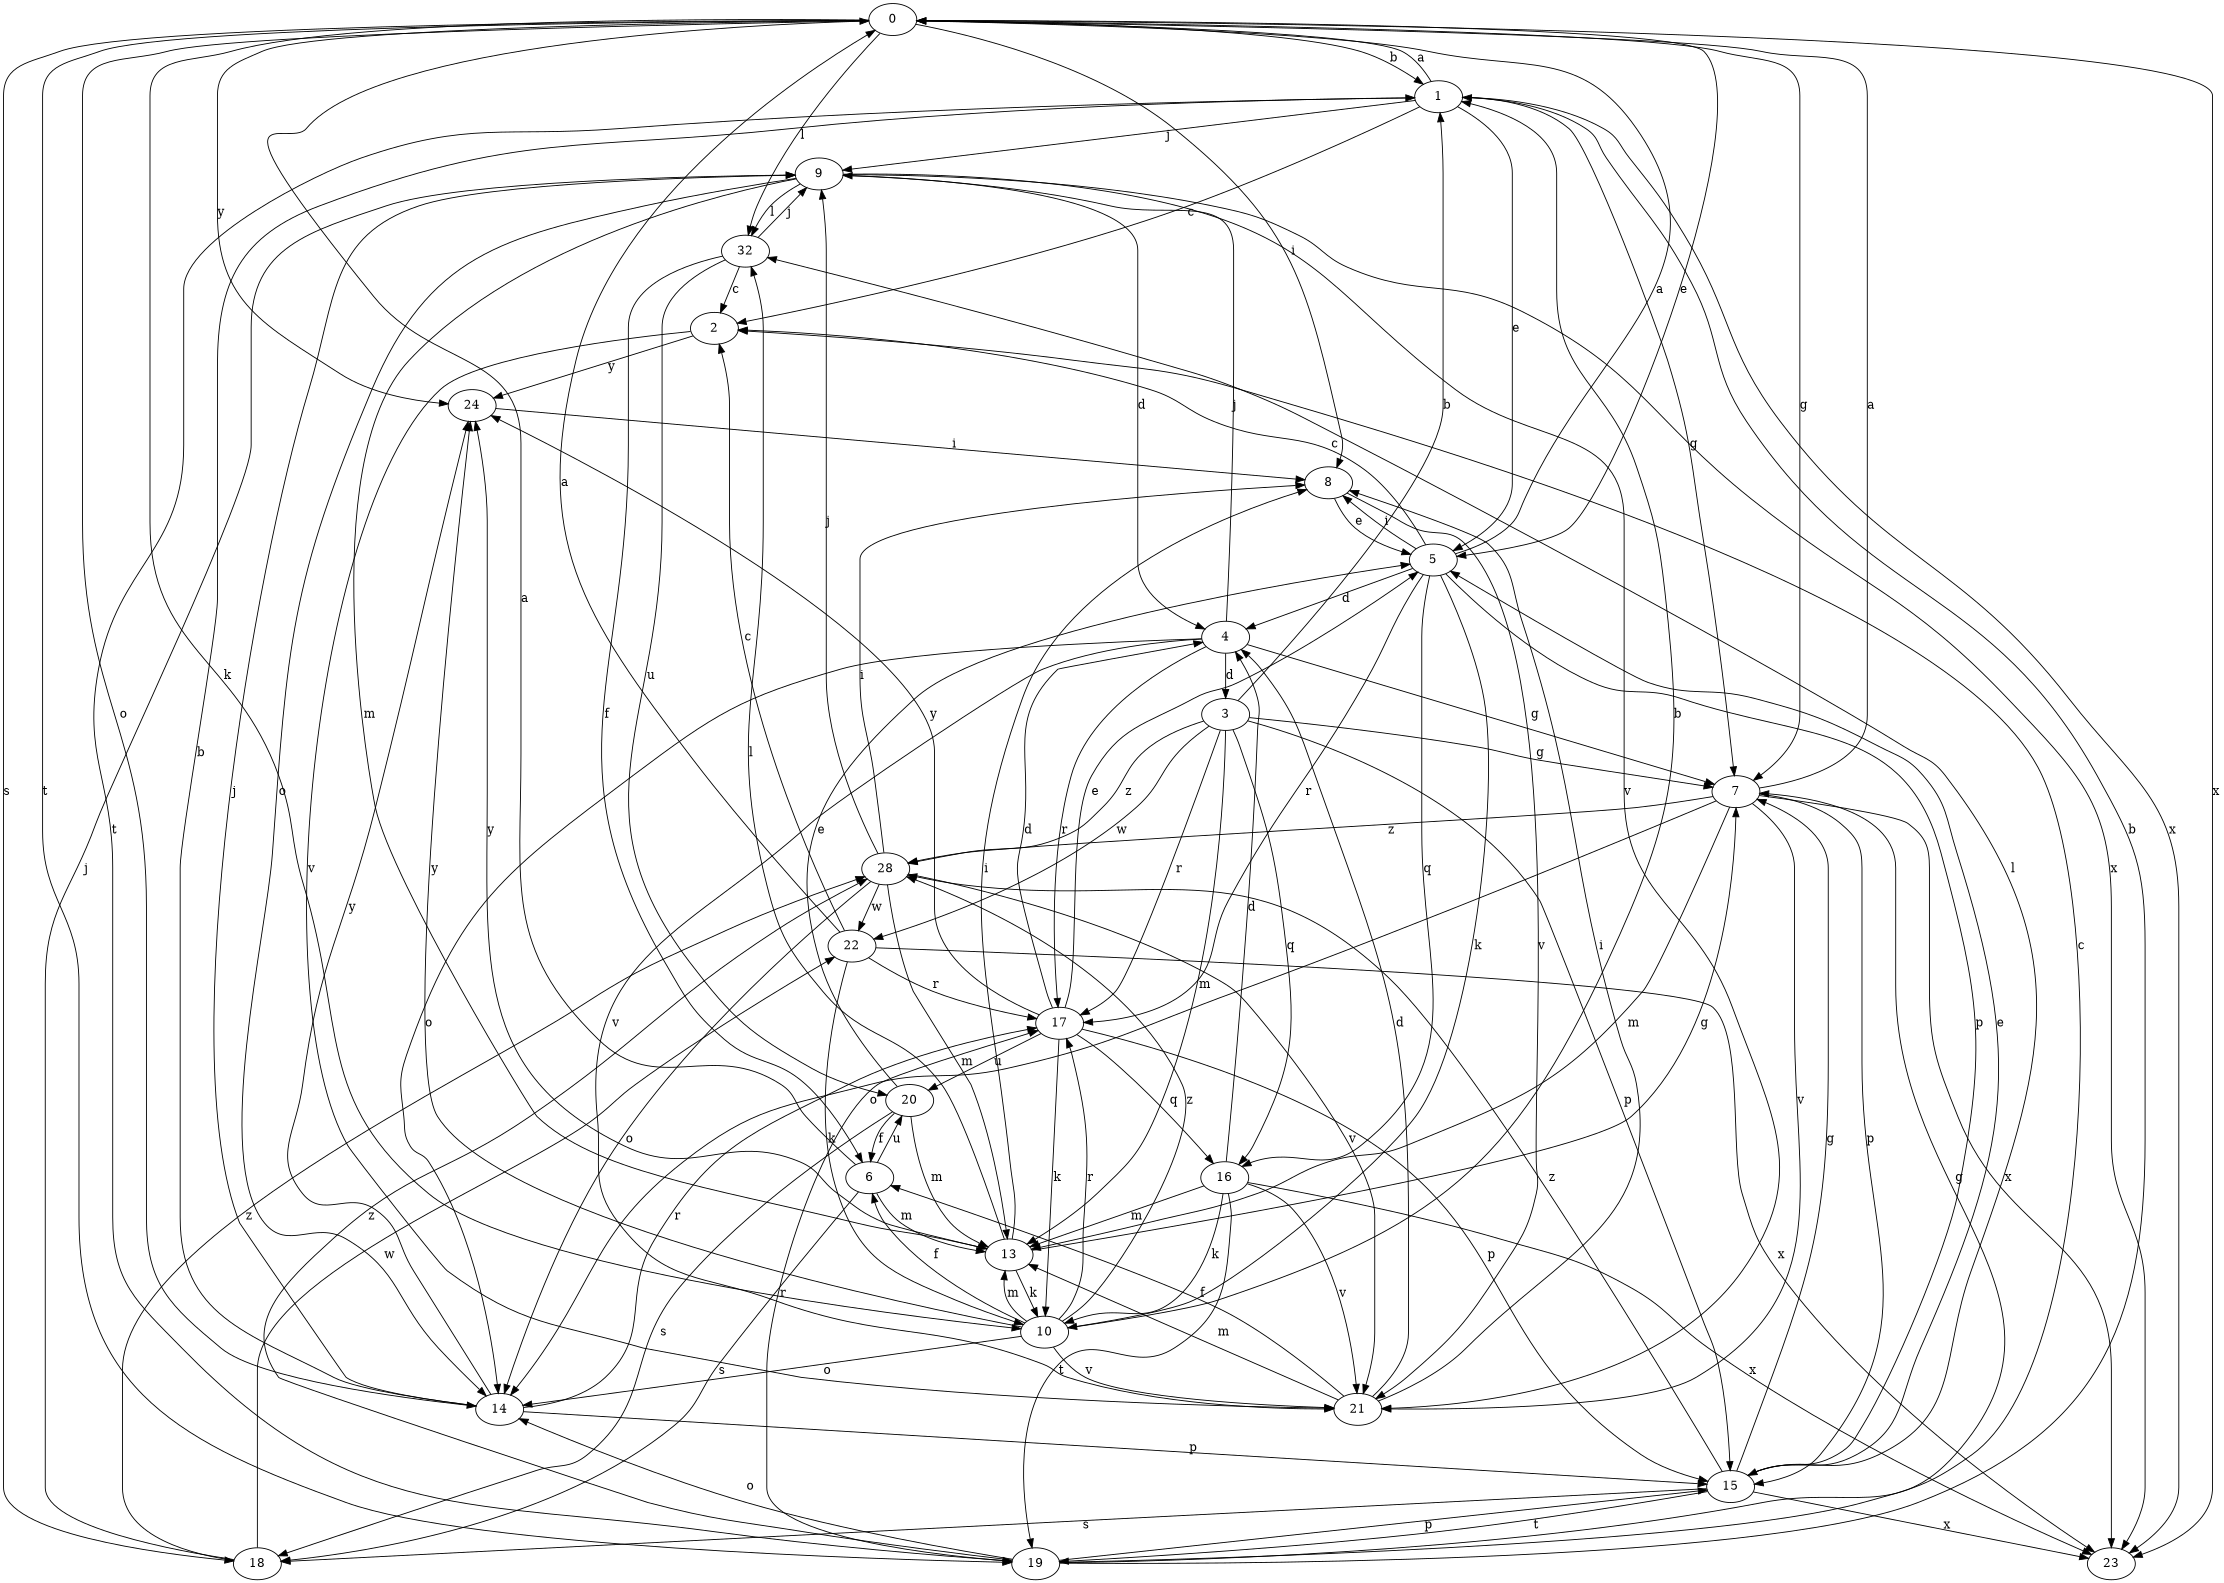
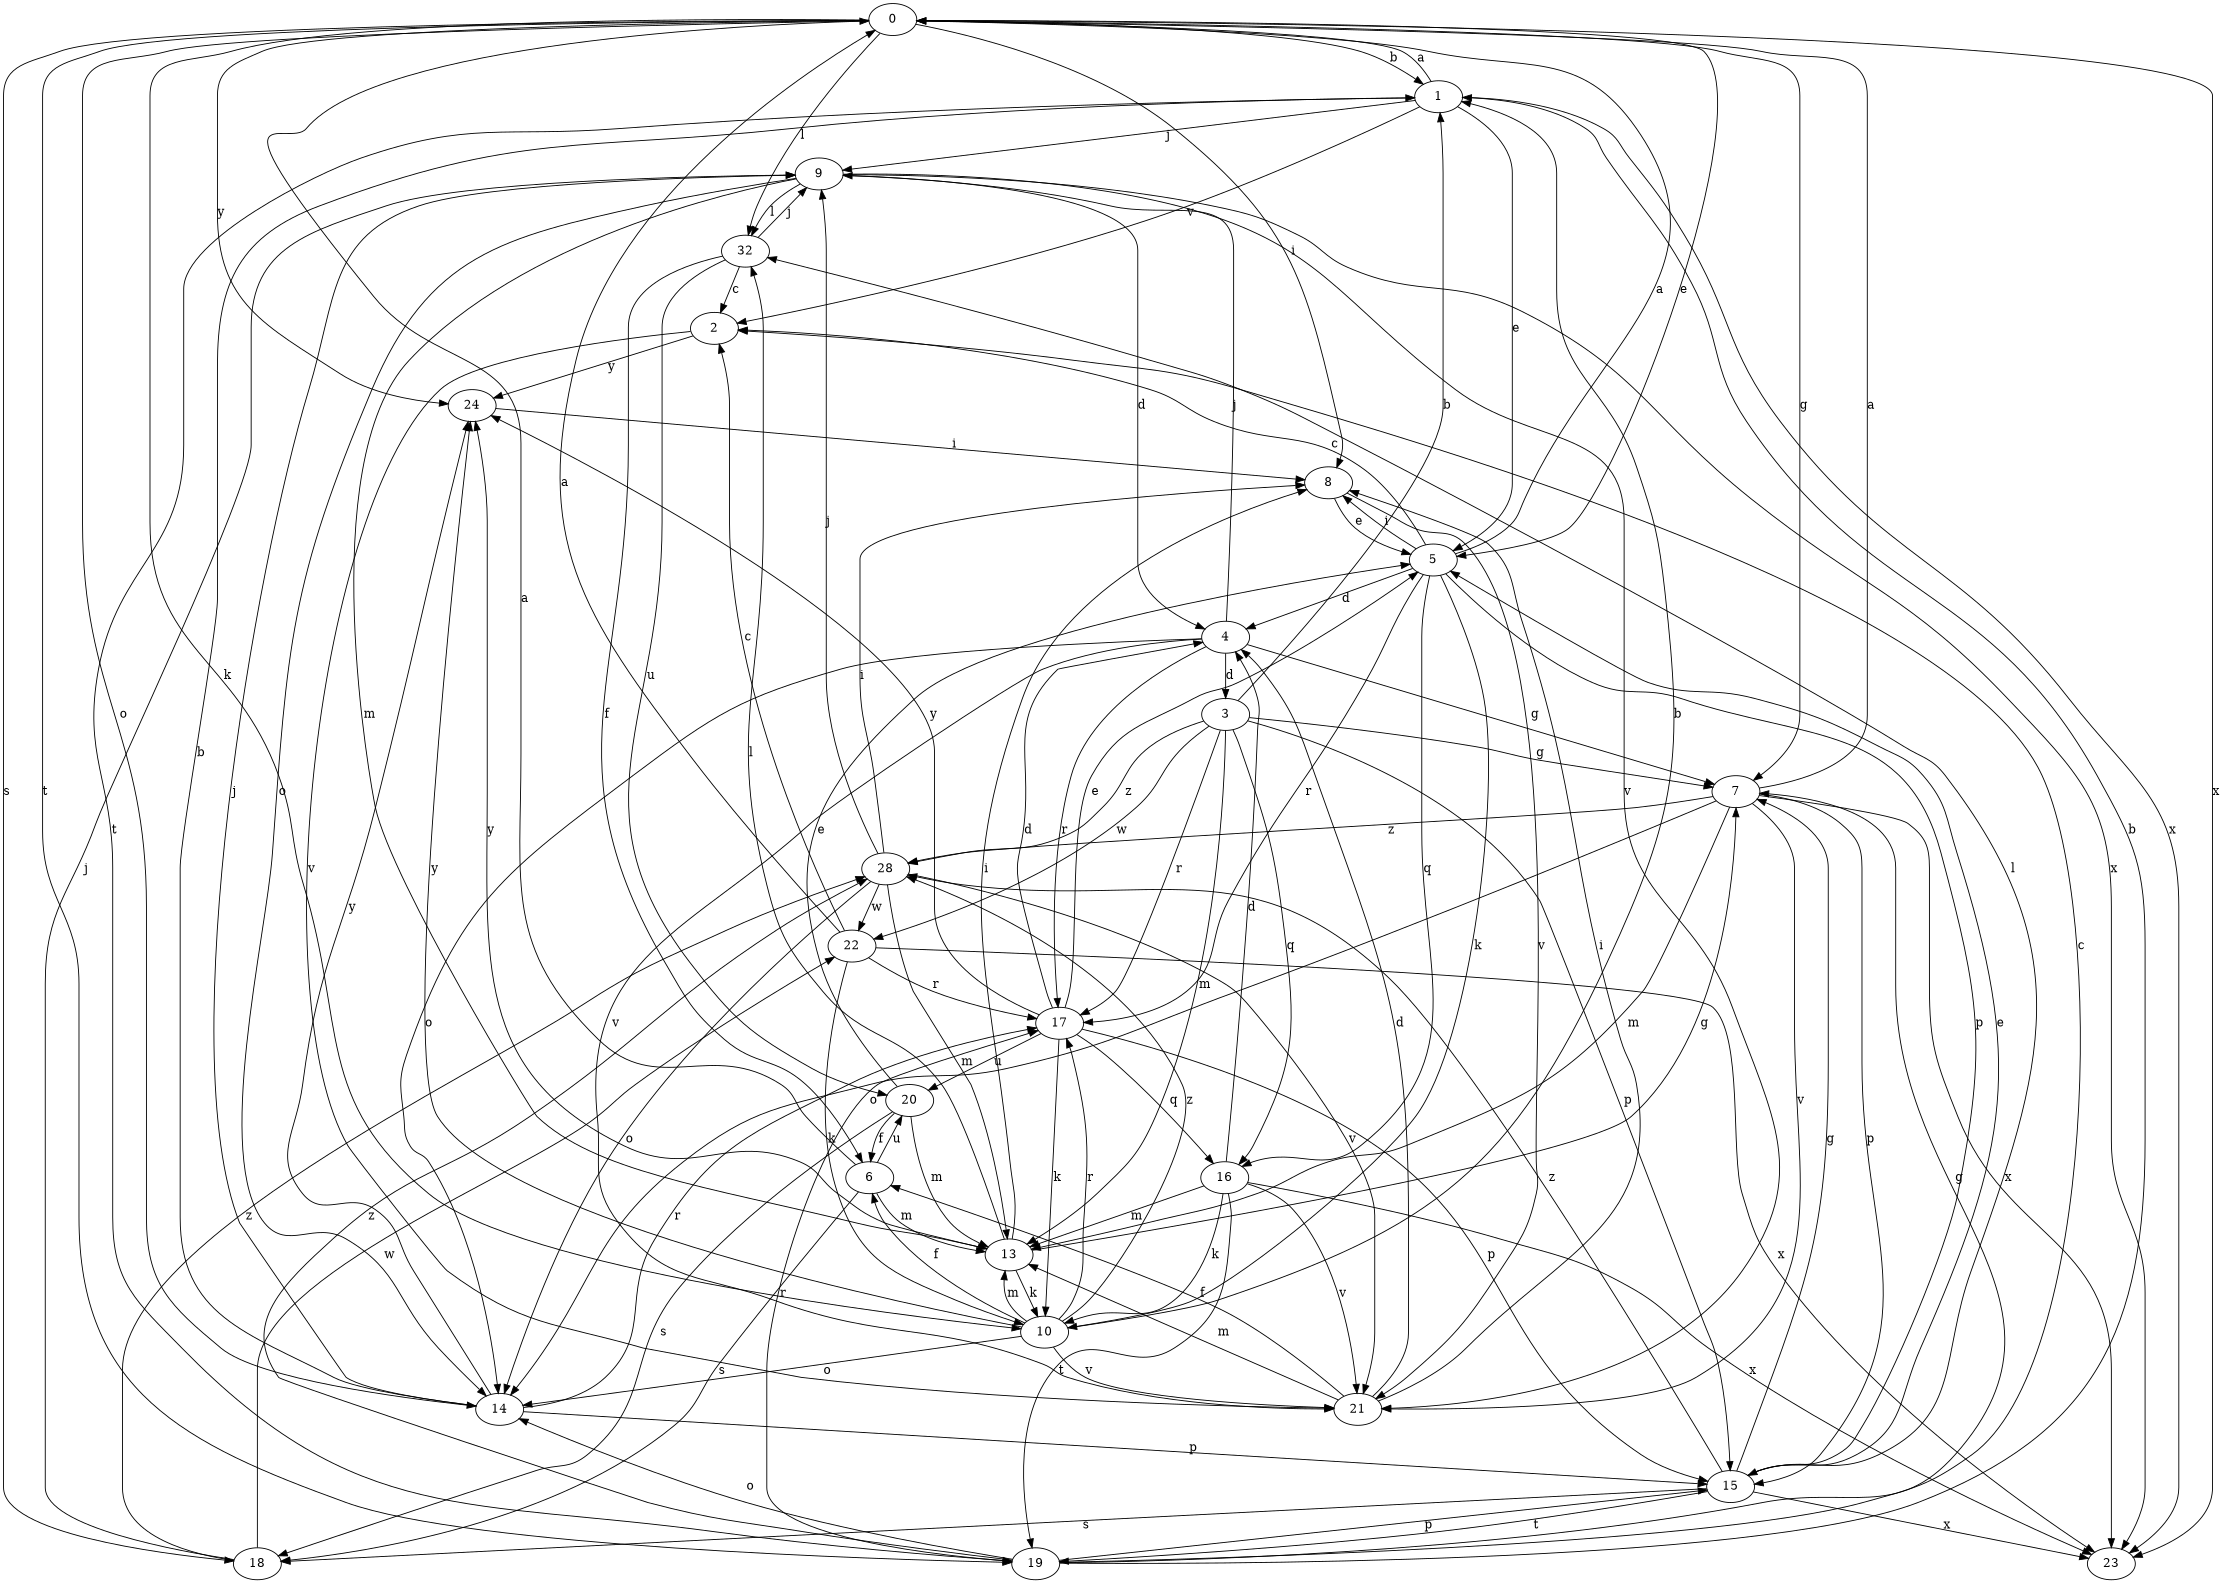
edge "1" -> "2": label "c" -> "v"
edge "1" -> "7": removed, label "g"
